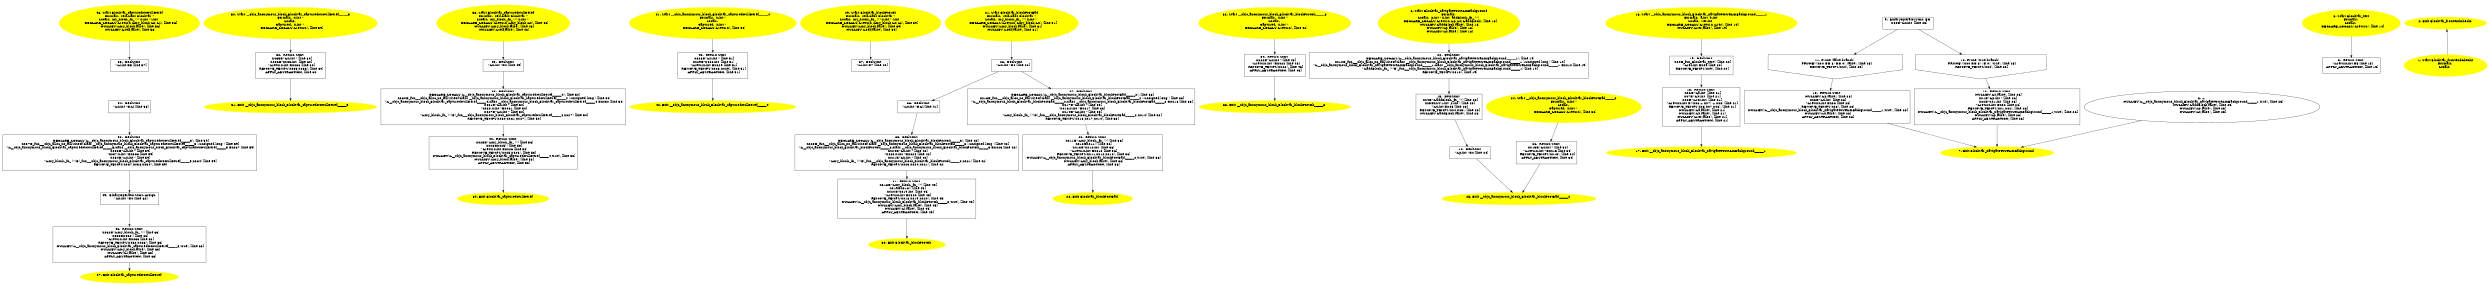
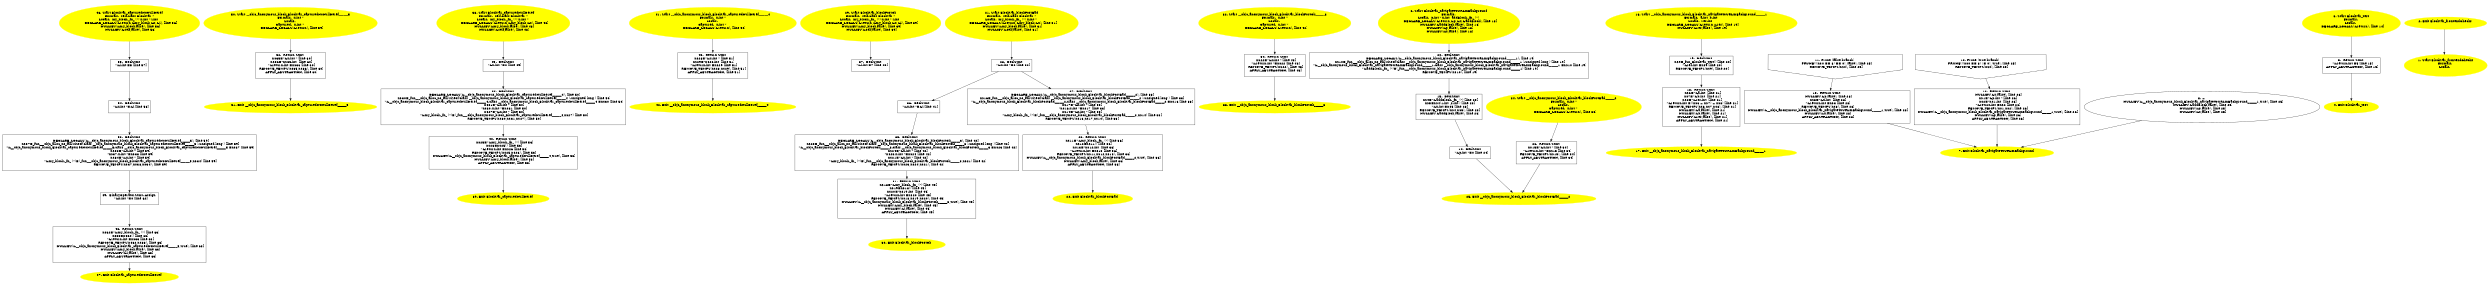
node "9:  BinaryOperatorStmt: EQ n$0=*&x:int  [line 25]": removed
edge "1: Start BlockVar_frontendChecks Formals: Locals:" -> "2: Exit BlockVar_frontendChecks": reversed
edge "55:  DeclStmt *&i:int =5 [line 57]" -> "54:  DeclStmt *&x:int *=&i [line 58]": added
node "4: Exit BlockVar_test": added
